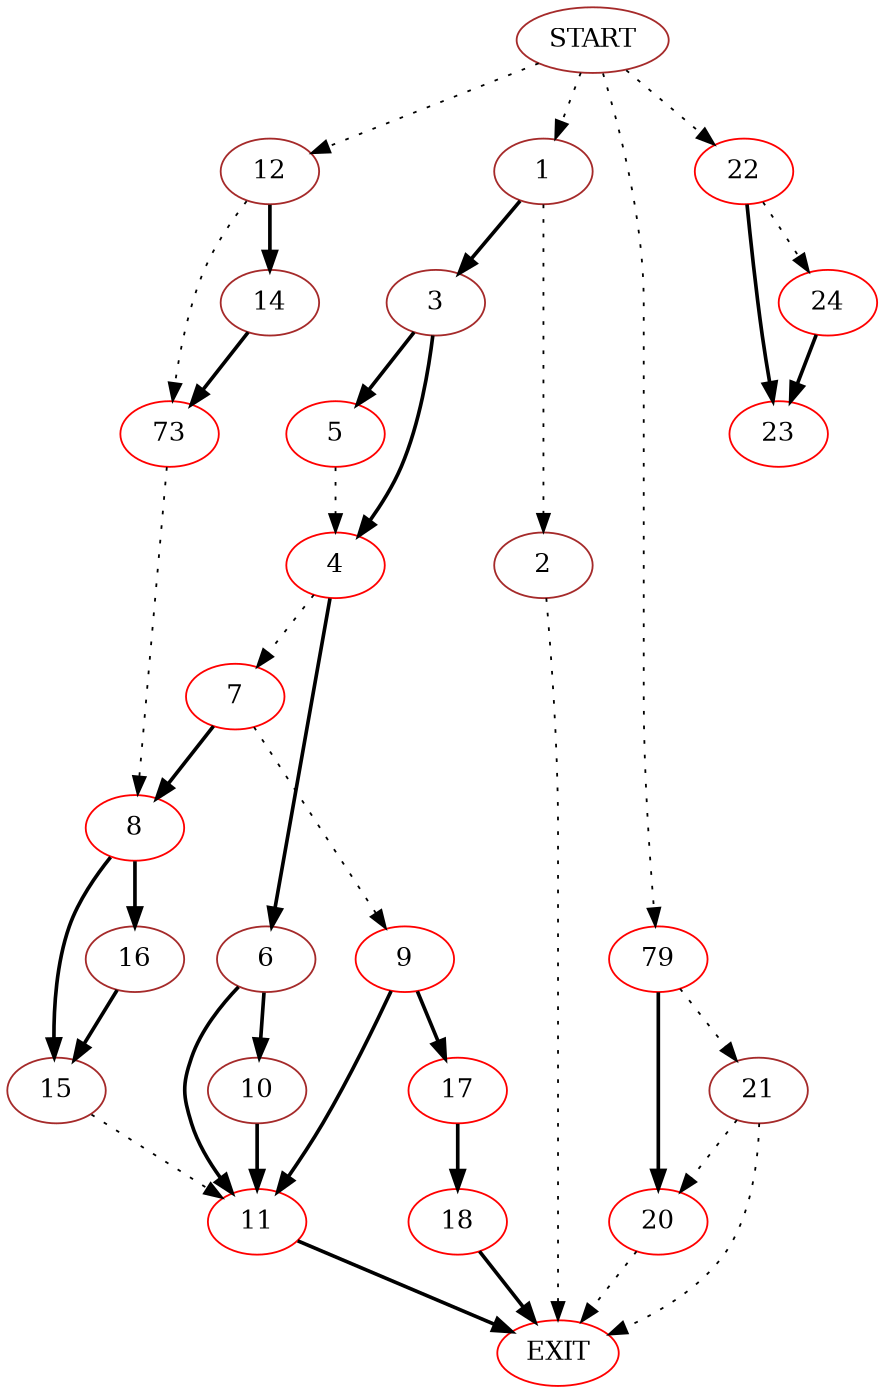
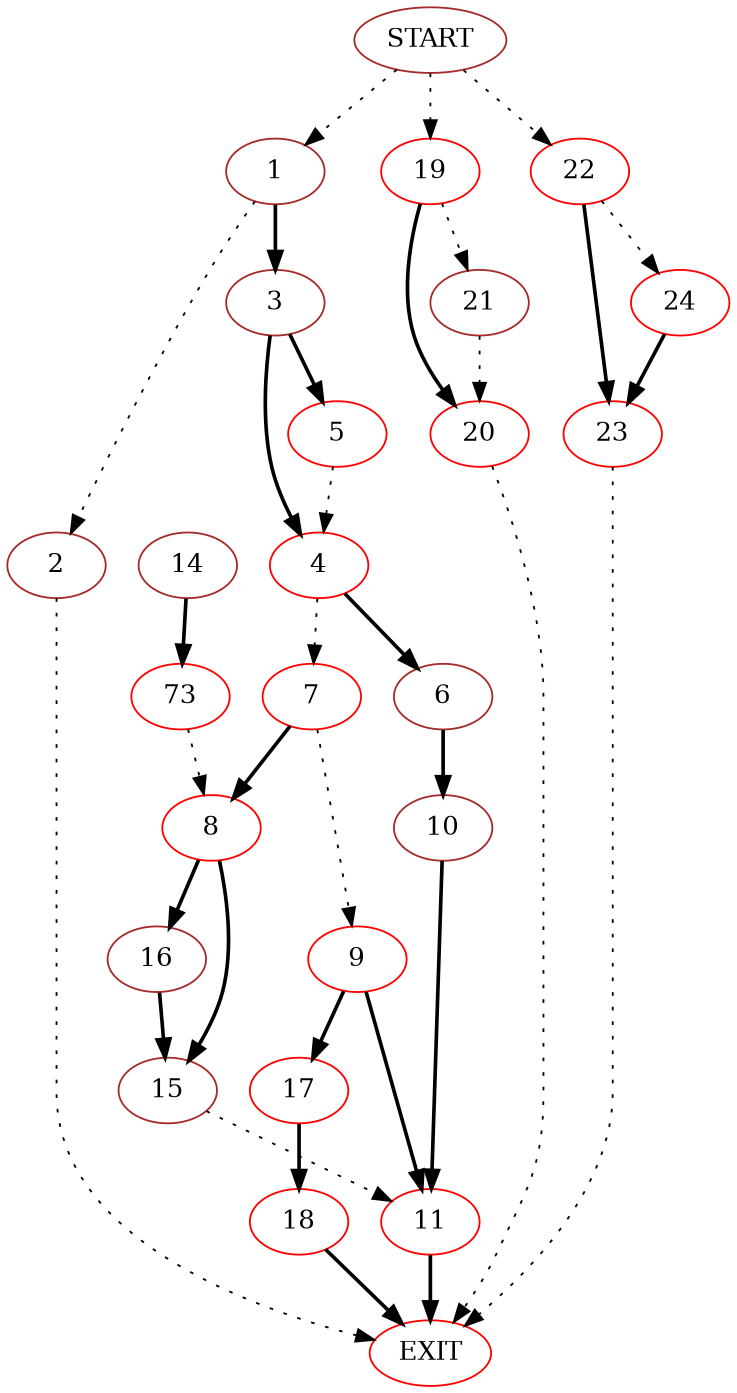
node "12": removed
node "79": label "79" -> "19"
edge "6" -> "11": removed
edge "21" -> "EXIT": now "23" -> "EXIT"
